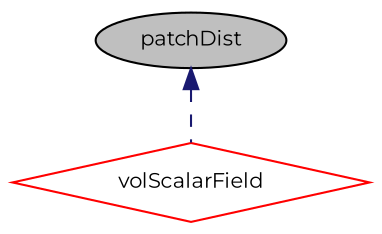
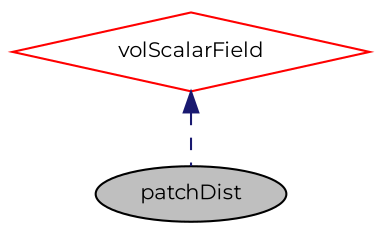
edge "volScalarField" -> "patchDist": reversed
